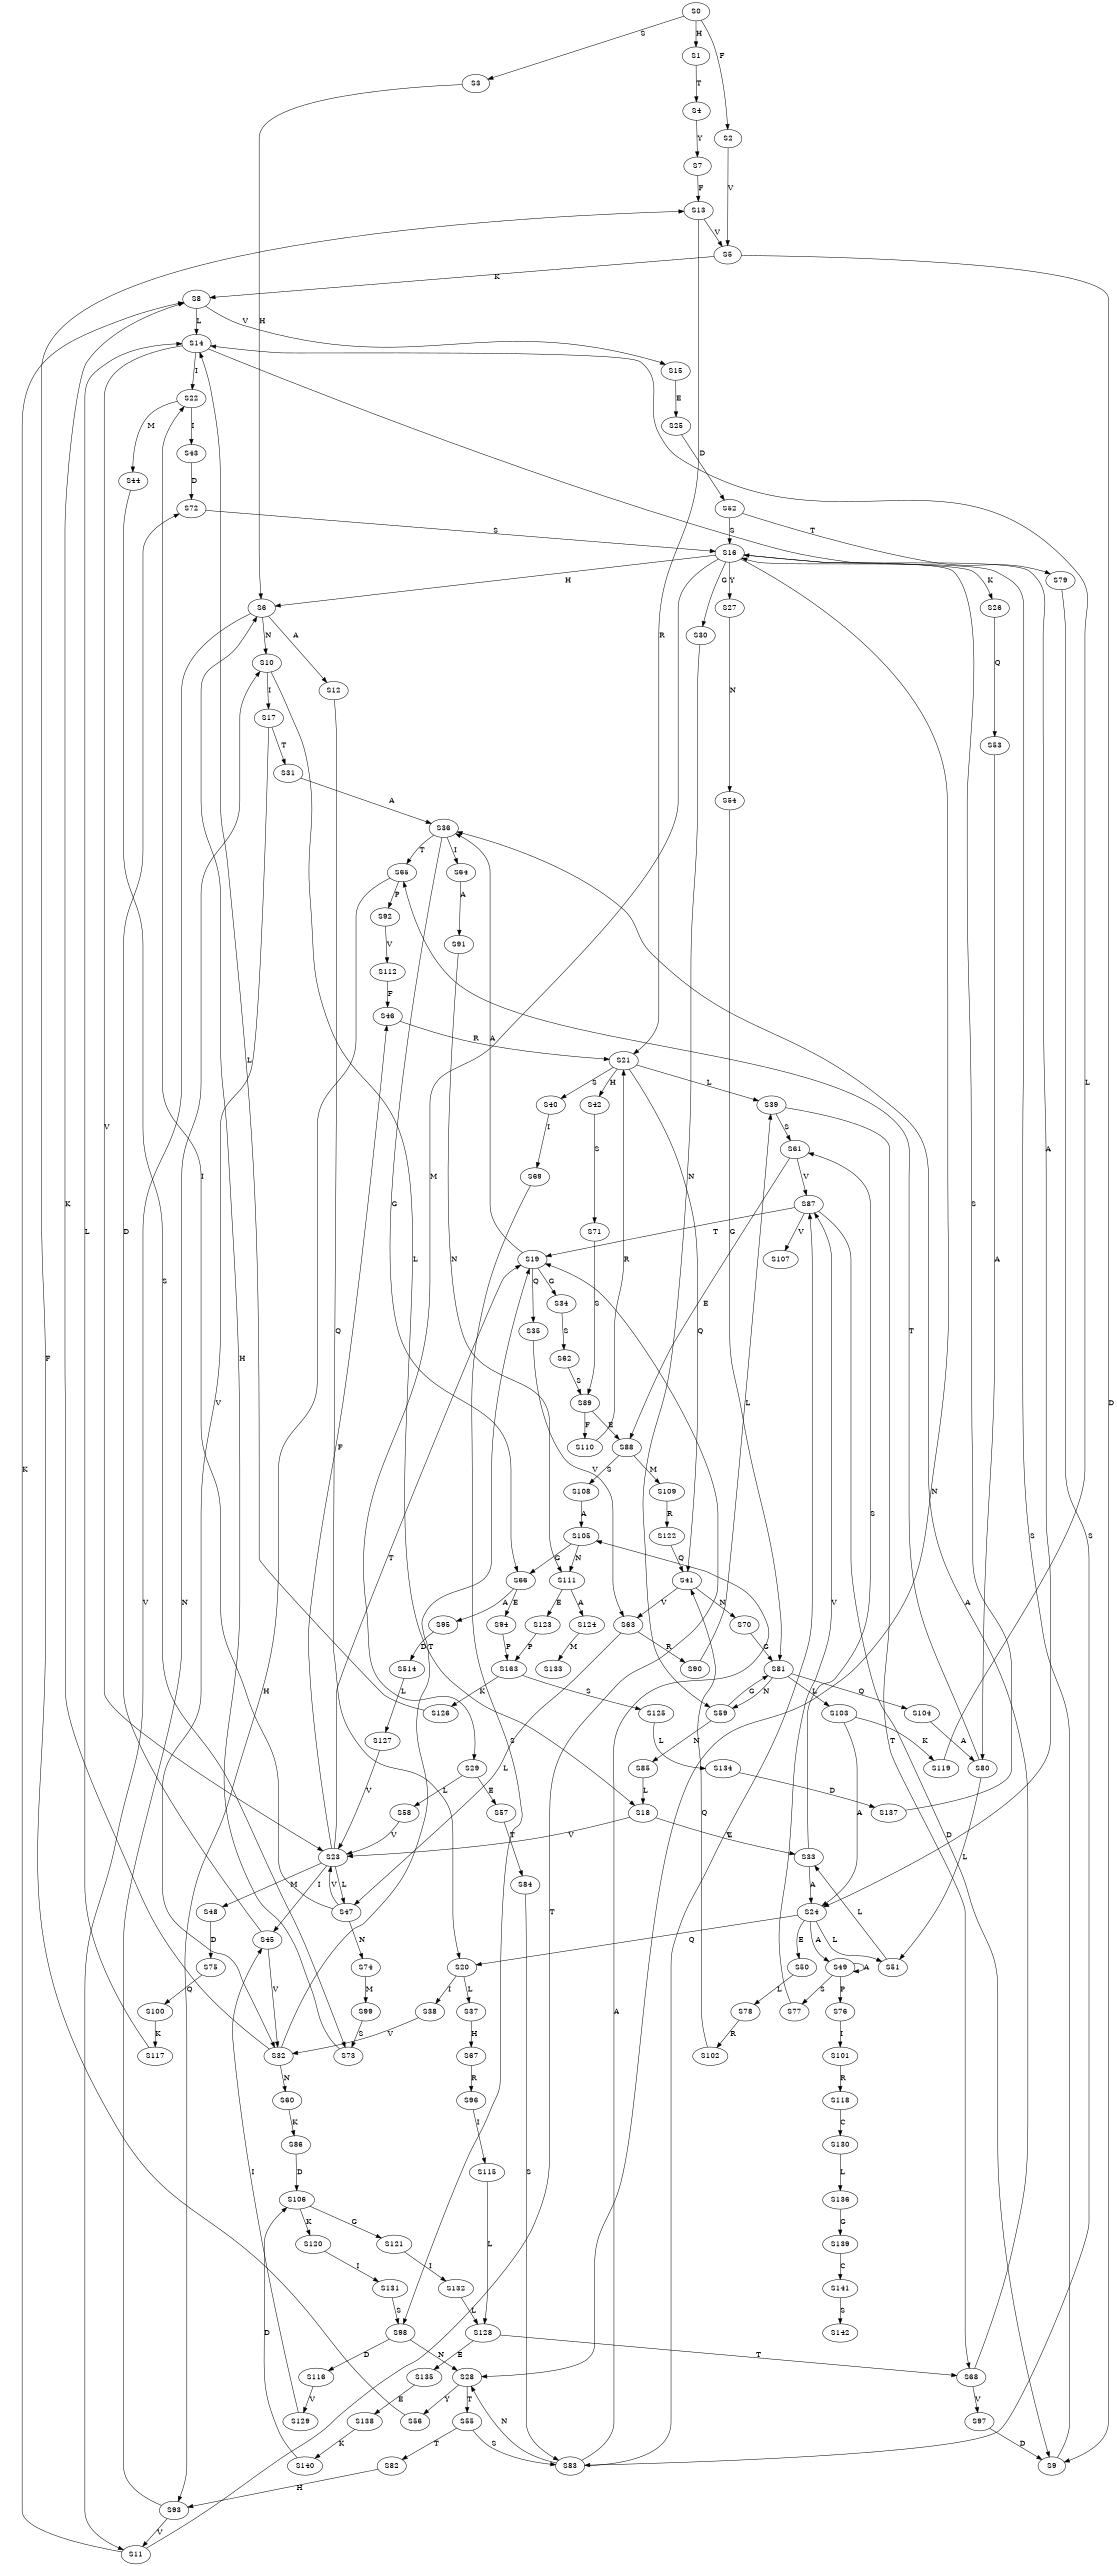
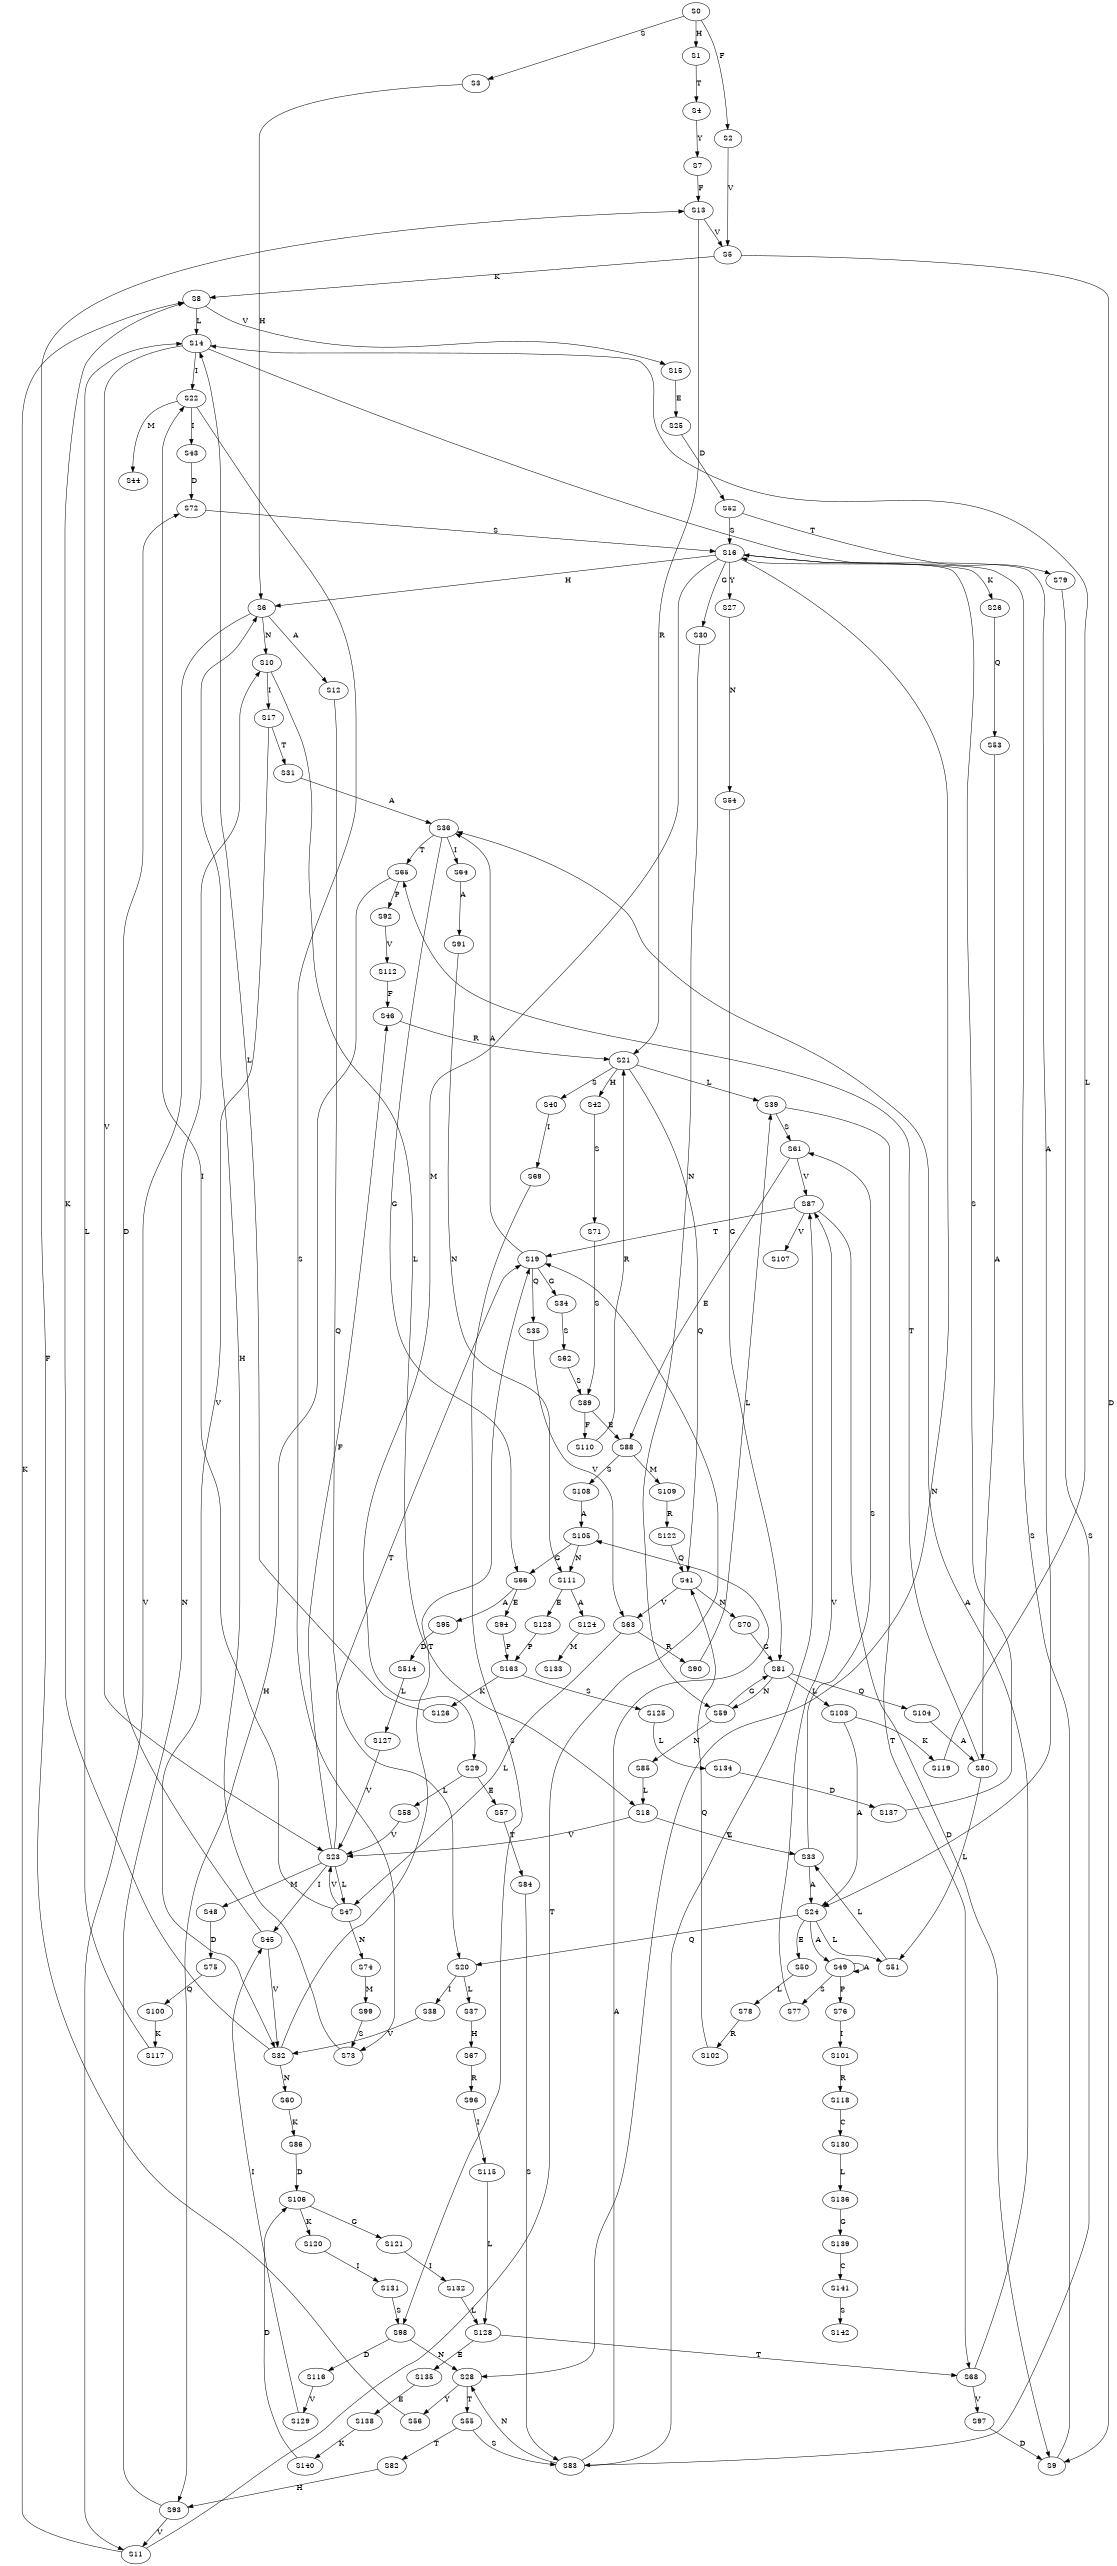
edge "S44" -> "S73": now "S22" -> "S73"
